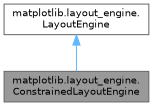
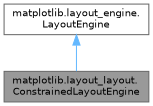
node "matplotlib.layout_engine. ConstrainedLayoutEngine": label "matplotlib.layout_engine. ConstrainedLayoutEngine" -> "matplotlib.layout_layout. ConstrainedLayoutEngine"
